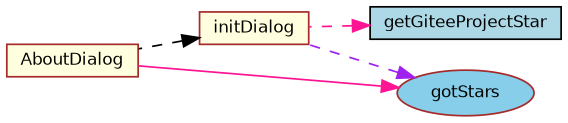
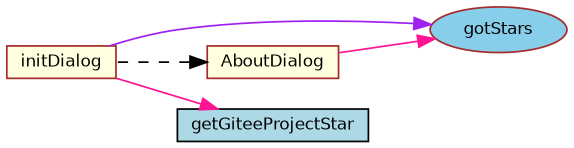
edge "initDialog" -> "getGiteeProjectStar": style dashed -> solid
edge "AboutDialog" -> "initDialog": reversed
edge "initDialog" -> "gotStars": style dashed -> solid
